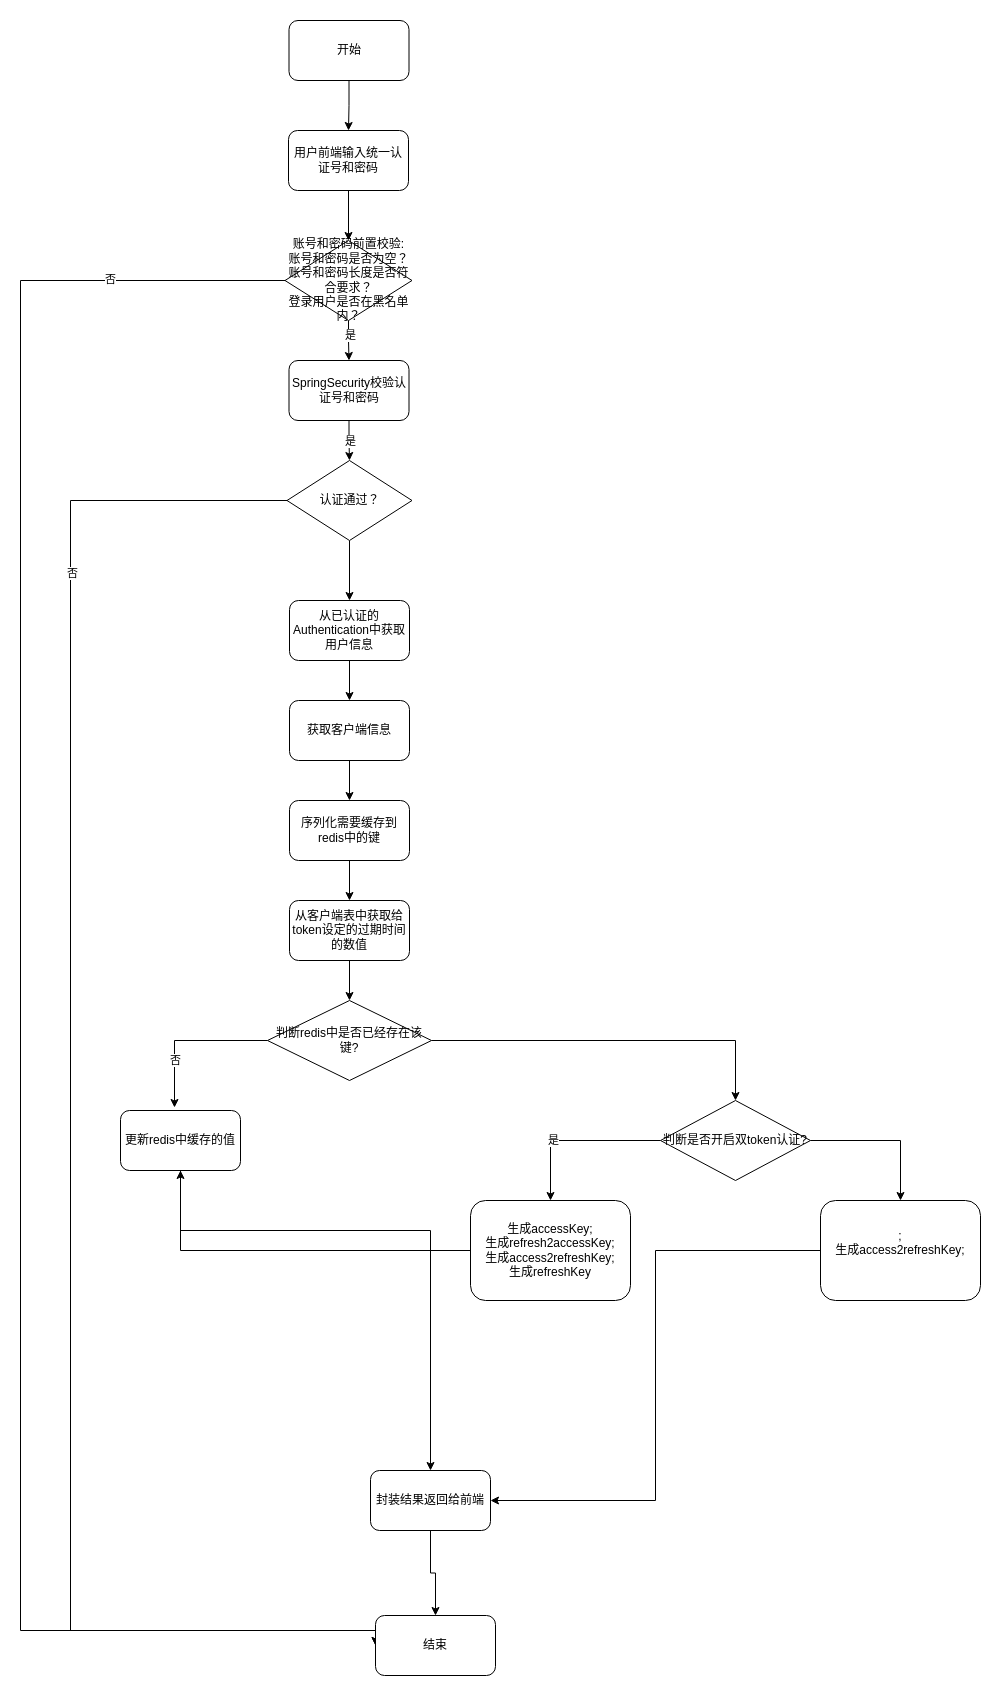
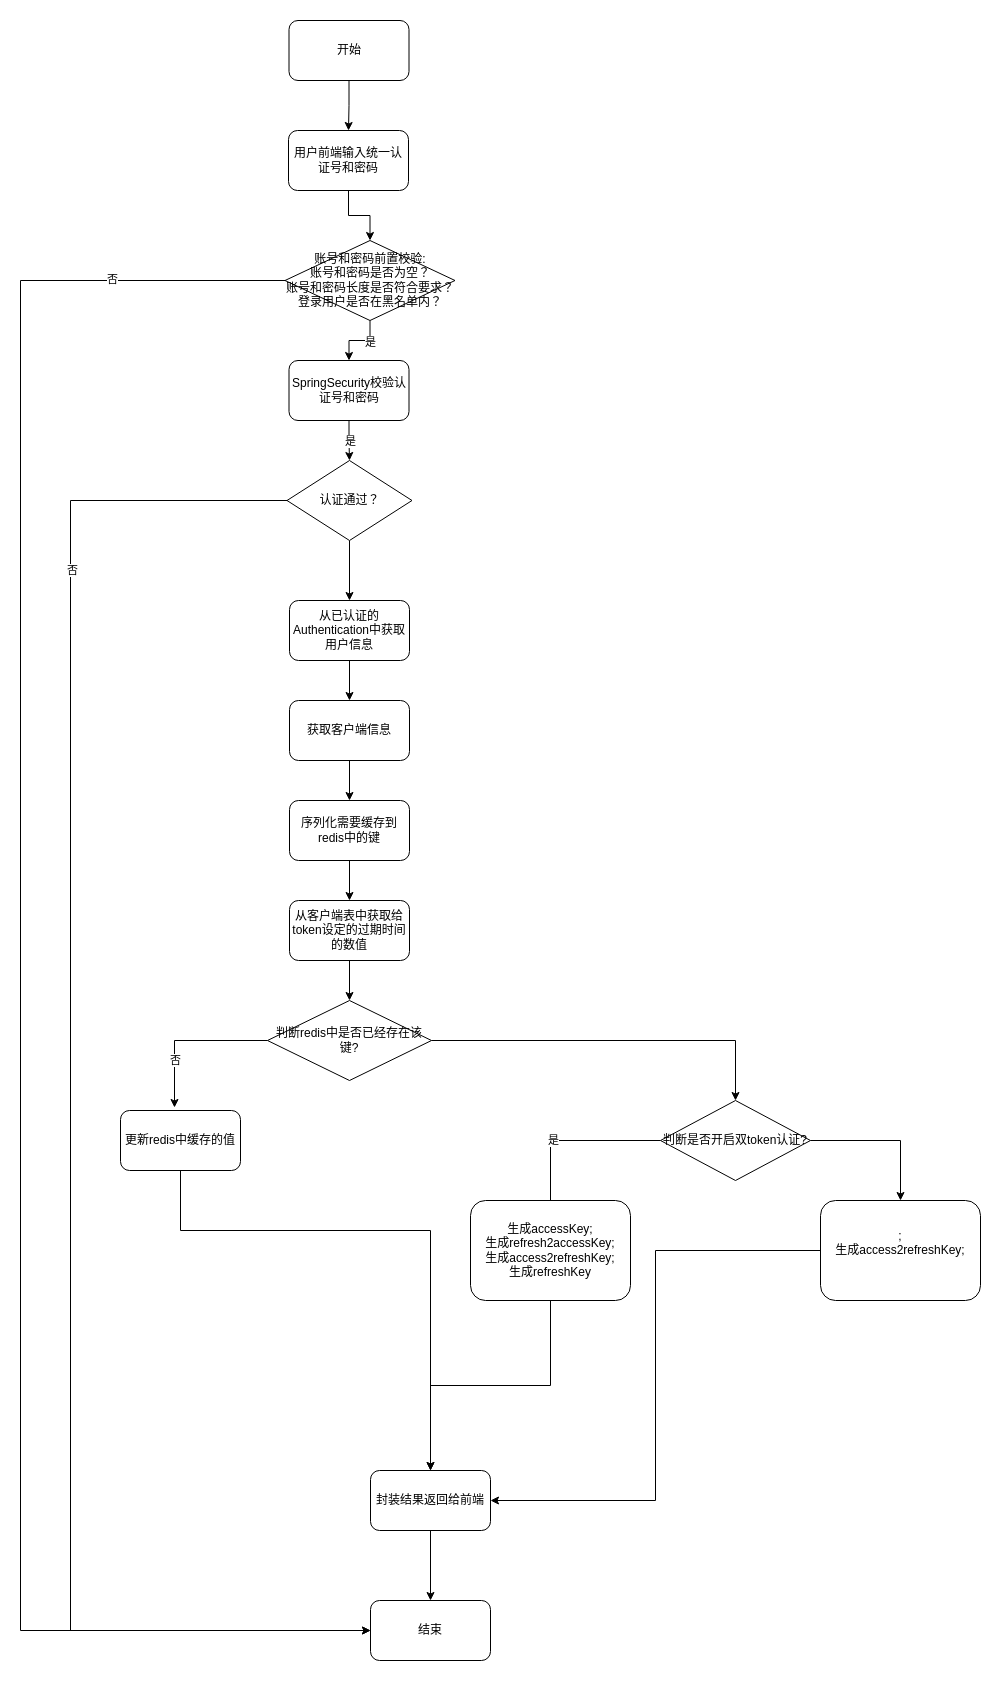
node "账号和密码前置校验: 账号和密码是否为空？ 账号和密码长度是否符合要求？ 登录用户是否在黑名单内？": size 127x80 -> 170x80
edge "判断是否开启双token认证?" -> "生成accessKey; 生成refresh2accessKey; 生成access2refreshKey; 生成refreshKey": arrowhead classic -> none
edge "生成accessKey; 生成refresh2accessKey; 生成access2refreshKey; 生成refreshKey" -> "更新redis中缓存的值": now "生成accessKey; 生成refresh2accessKey; 生成access2refreshKey; 生成refreshKey" -> "封装结果返回给前端"
node "结束": moved (436, 1646) -> (431, 1631)
